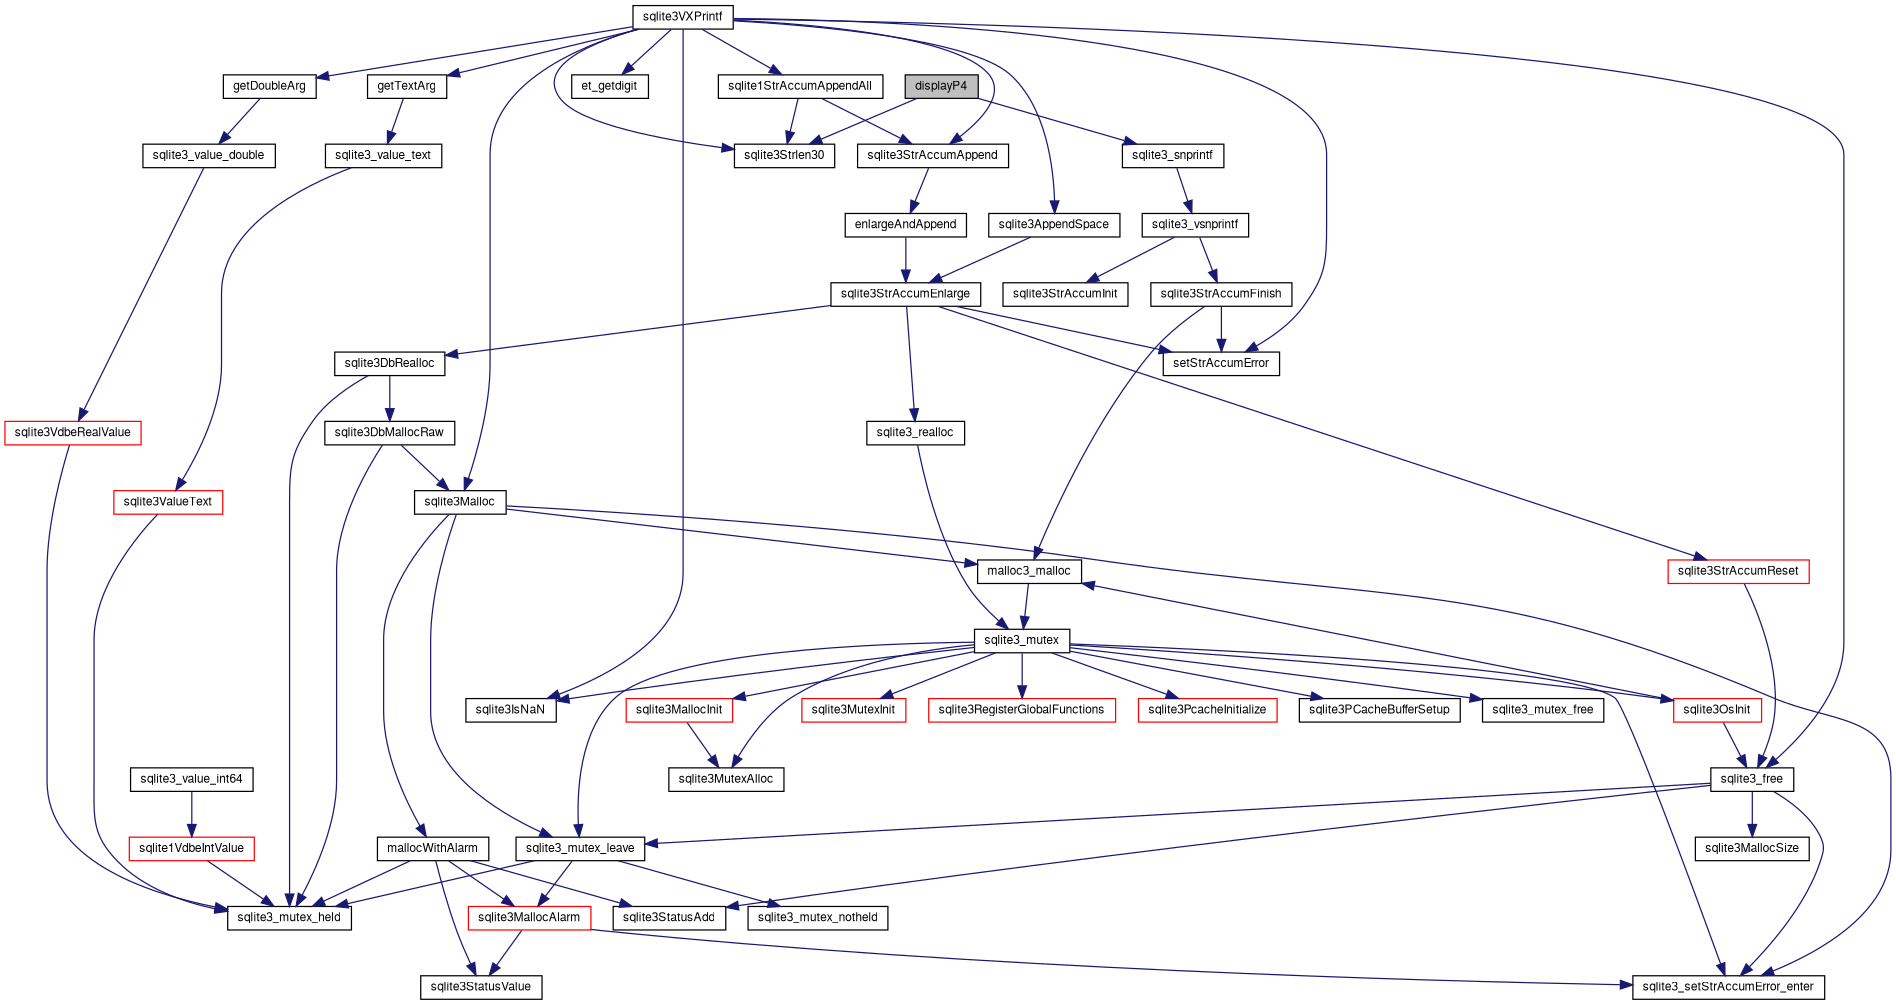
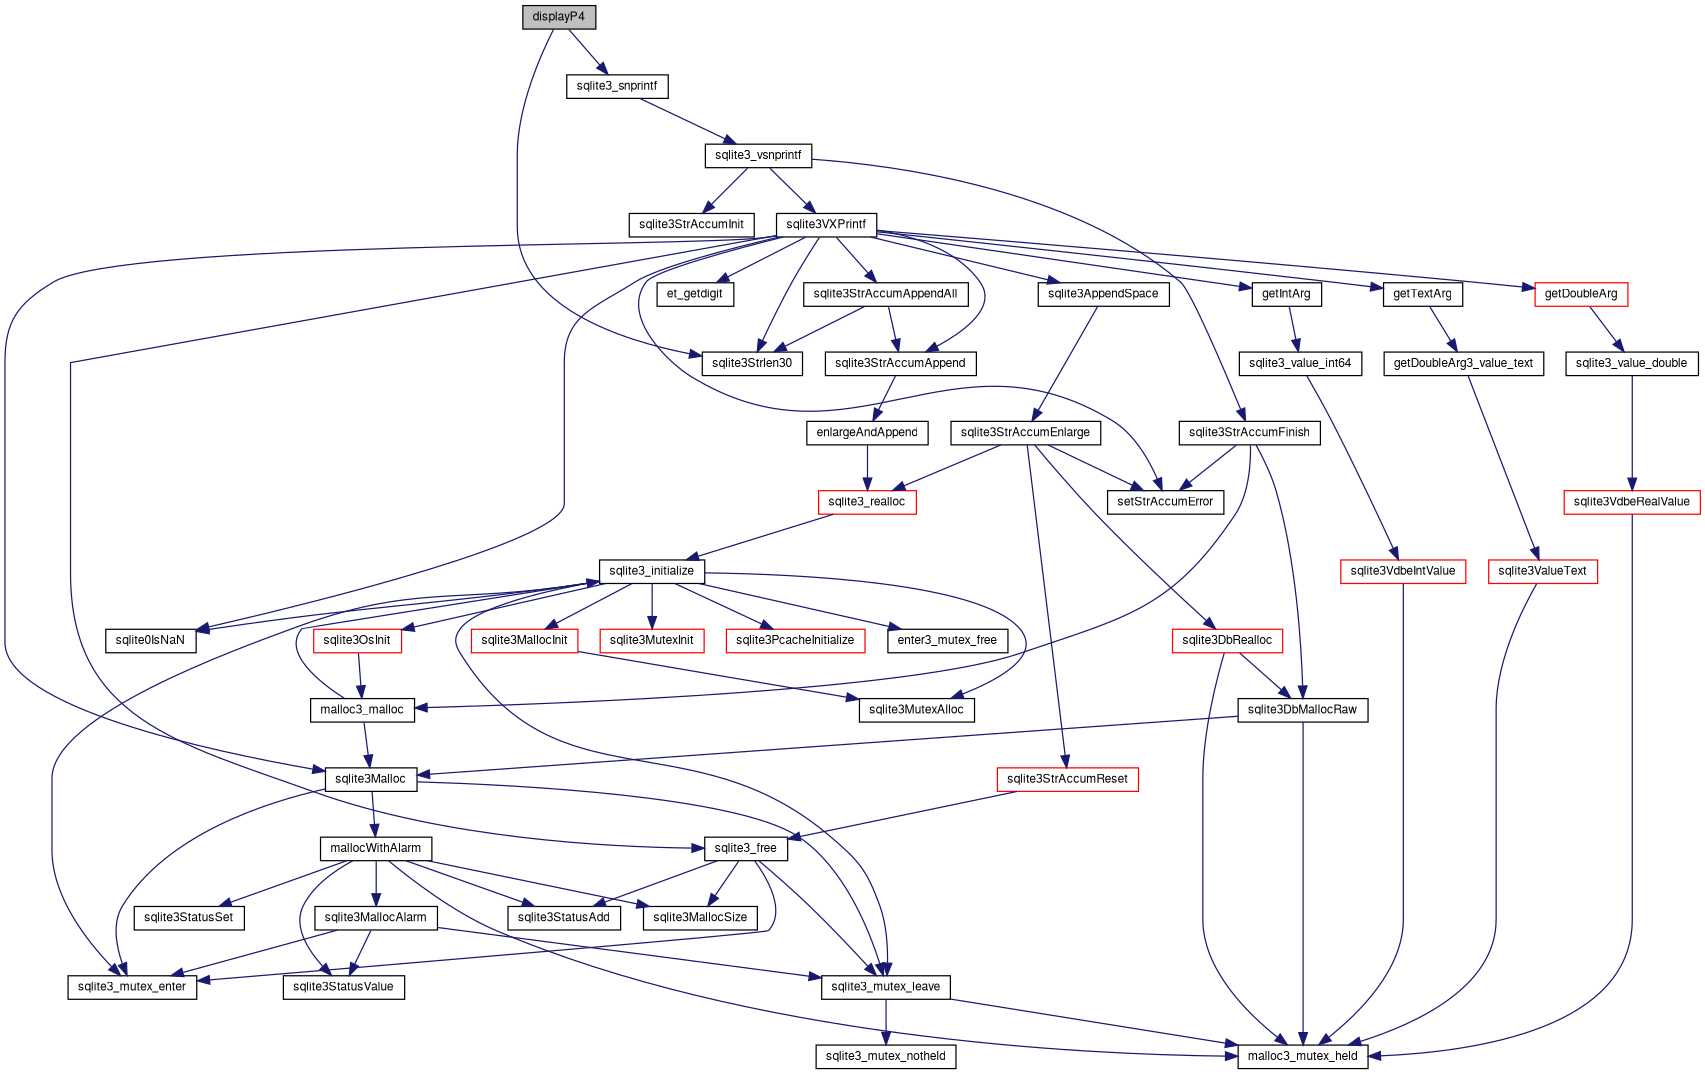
node "getDoubleArg": color black -> red
node "sqlite1StrAccumAppendAll": label "sqlite1StrAccumAppendAll" -> "sqlite3StrAccumAppendAll"
node "sqlite3_value_text": label "sqlite3_value_text" -> "getDoubleArg3_value_text"
edge "sqlite3_vsnprintf" -> "sqlite3VXPrintf": added
edge "enlargeAndAppend" -> "sqlite3StrAccumEnlarge": now "enlargeAndAppend" -> "sqlite3_realloc"
node "getIntArg": added
node "sqlite3DbRealloc": color black -> red
node "sqlite3_realloc": color black -> red
edge "sqlite3Malloc" -> "malloc3_malloc": reversed
edge "sqlite3StrAccumFinish" -> "sqlite3DbMallocRaw": added
node "sqlite3_mutex": label "sqlite3_mutex" -> "sqlite3_initialize"
node "sqlite3IsNaN": label "sqlite3IsNaN" -> "sqlite0IsNaN"
node "sqlite3RegisterGlobalFunctions": removed
node "sqlite3PCacheBufferSetup": removed
node "sqlite3_mutex_free": label "sqlite3_mutex_free" -> "enter3_mutex_free"
edge "sqlite3OsInit" -> "sqlite3_free": removed
node "sqlite1VdbeIntValue": label "sqlite1VdbeIntValue" -> "sqlite3VdbeIntValue"
edge "sqlite3_mutex_leave" -> "sqlite3MallocAlarm": reversed
edge "mallocWithAlarm" -> "sqlite3MallocSize": added
node "sqlite3StatusSet": added
node "sqlite3_mutex_held": label "sqlite3_mutex_held" -> "malloc3_mutex_held"
node "sqlite3MallocAlarm": color red -> black
node "sqlite3_setStrAccumError_enter": label "sqlite3_setStrAccumError_enter" -> "sqlite3_mutex_enter"
